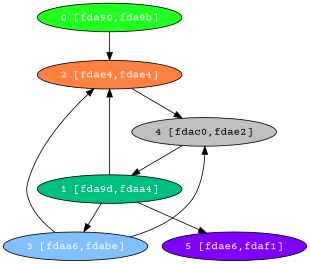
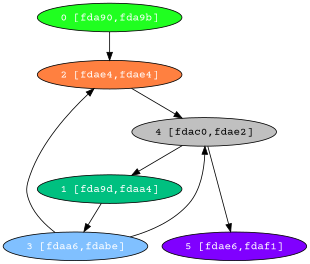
edge "1 [fda9d,fdaa4]" -> "2 [fdae4,fdae4]": removed
edge "1 [fda9d,fdaa4]" -> "5 [fdae6,fdaf1]": now "4 [fdac0,fdae2]" -> "5 [fdae6,fdaf1]"
